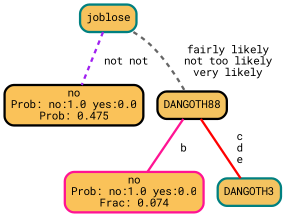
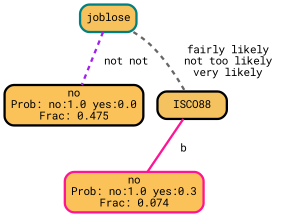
node "no Prob: no:1.0 yes:0.0 Prob: 0.475": label "no Prob: no:1.0 yes:0.0 Prob: 0.475" -> "no Prob: no:1.0 yes:0.0 Frac: 0.475"
node "DANGOTH88": label "DANGOTH88" -> "ISCO88"
node "no Prob: no:1.0 yes:0.0 Frac: 0.074": label "no Prob: no:1.0 yes:0.0 Frac: 0.074" -> "no Prob: no:1.0 yes:0.3 Frac: 0.074"
node "DANGOTH3": removed
